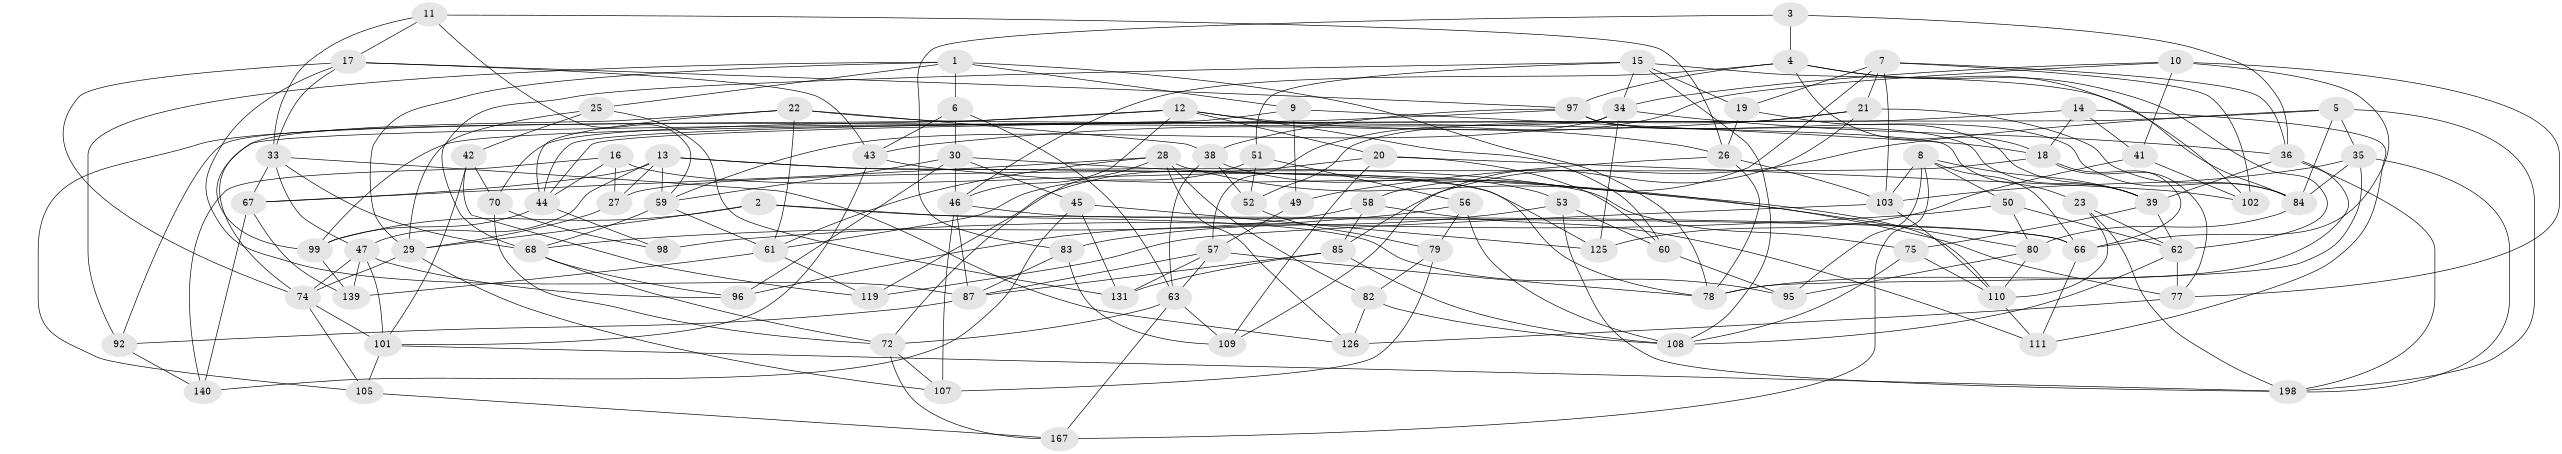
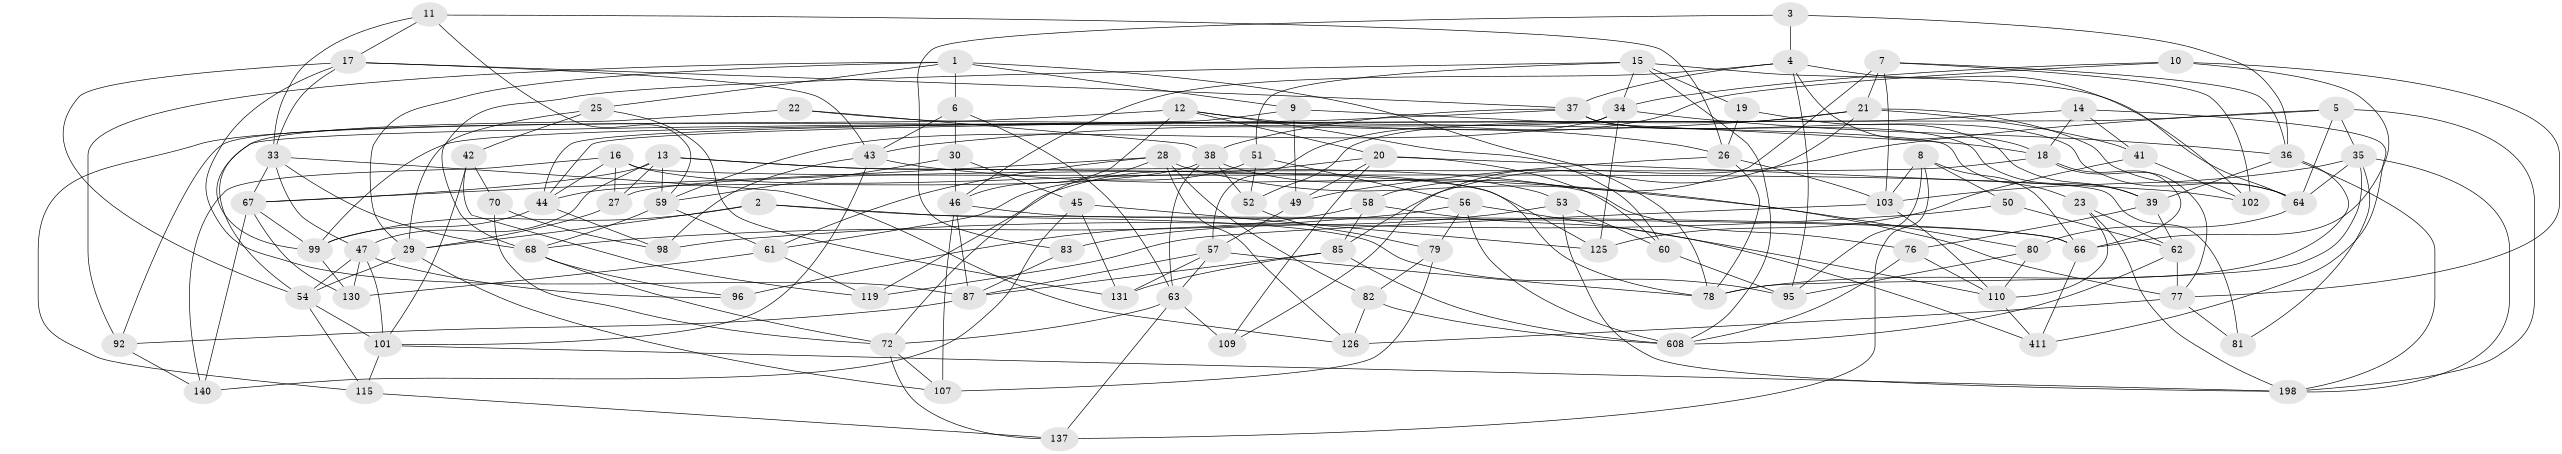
edge "7" -- "19": removed
edge "10" -- "41": now "21" -- "41"
edge "4" -- "62": now "4" -- "95"
node "97": label "97" -> "37"
edge "22" -- "44": now "38" -- "44"
edge "12" -- "70": removed
edge "22" -- "61": removed
edge "8" -- "39": removed
edge "20" -- "49": added
edge "30" -- "110": now "56" -- "110"
node "84": label "84" -> "64"
edge "43" -- "98": added
edge "30" -- "96": removed
edge "67" -- "99": added
edge "50" -- "80": removed
node "75": label "75" -> "76"
node "74": label "74" -> "54"
node "139": label "139" -> "130"
edge "83" -- "109": removed
node "108": label "108" -> "608"
node "111": label "111" -> "411"
node "81": added
node "105": label "105" -> "115"
node "167": label "167" -> "137"
